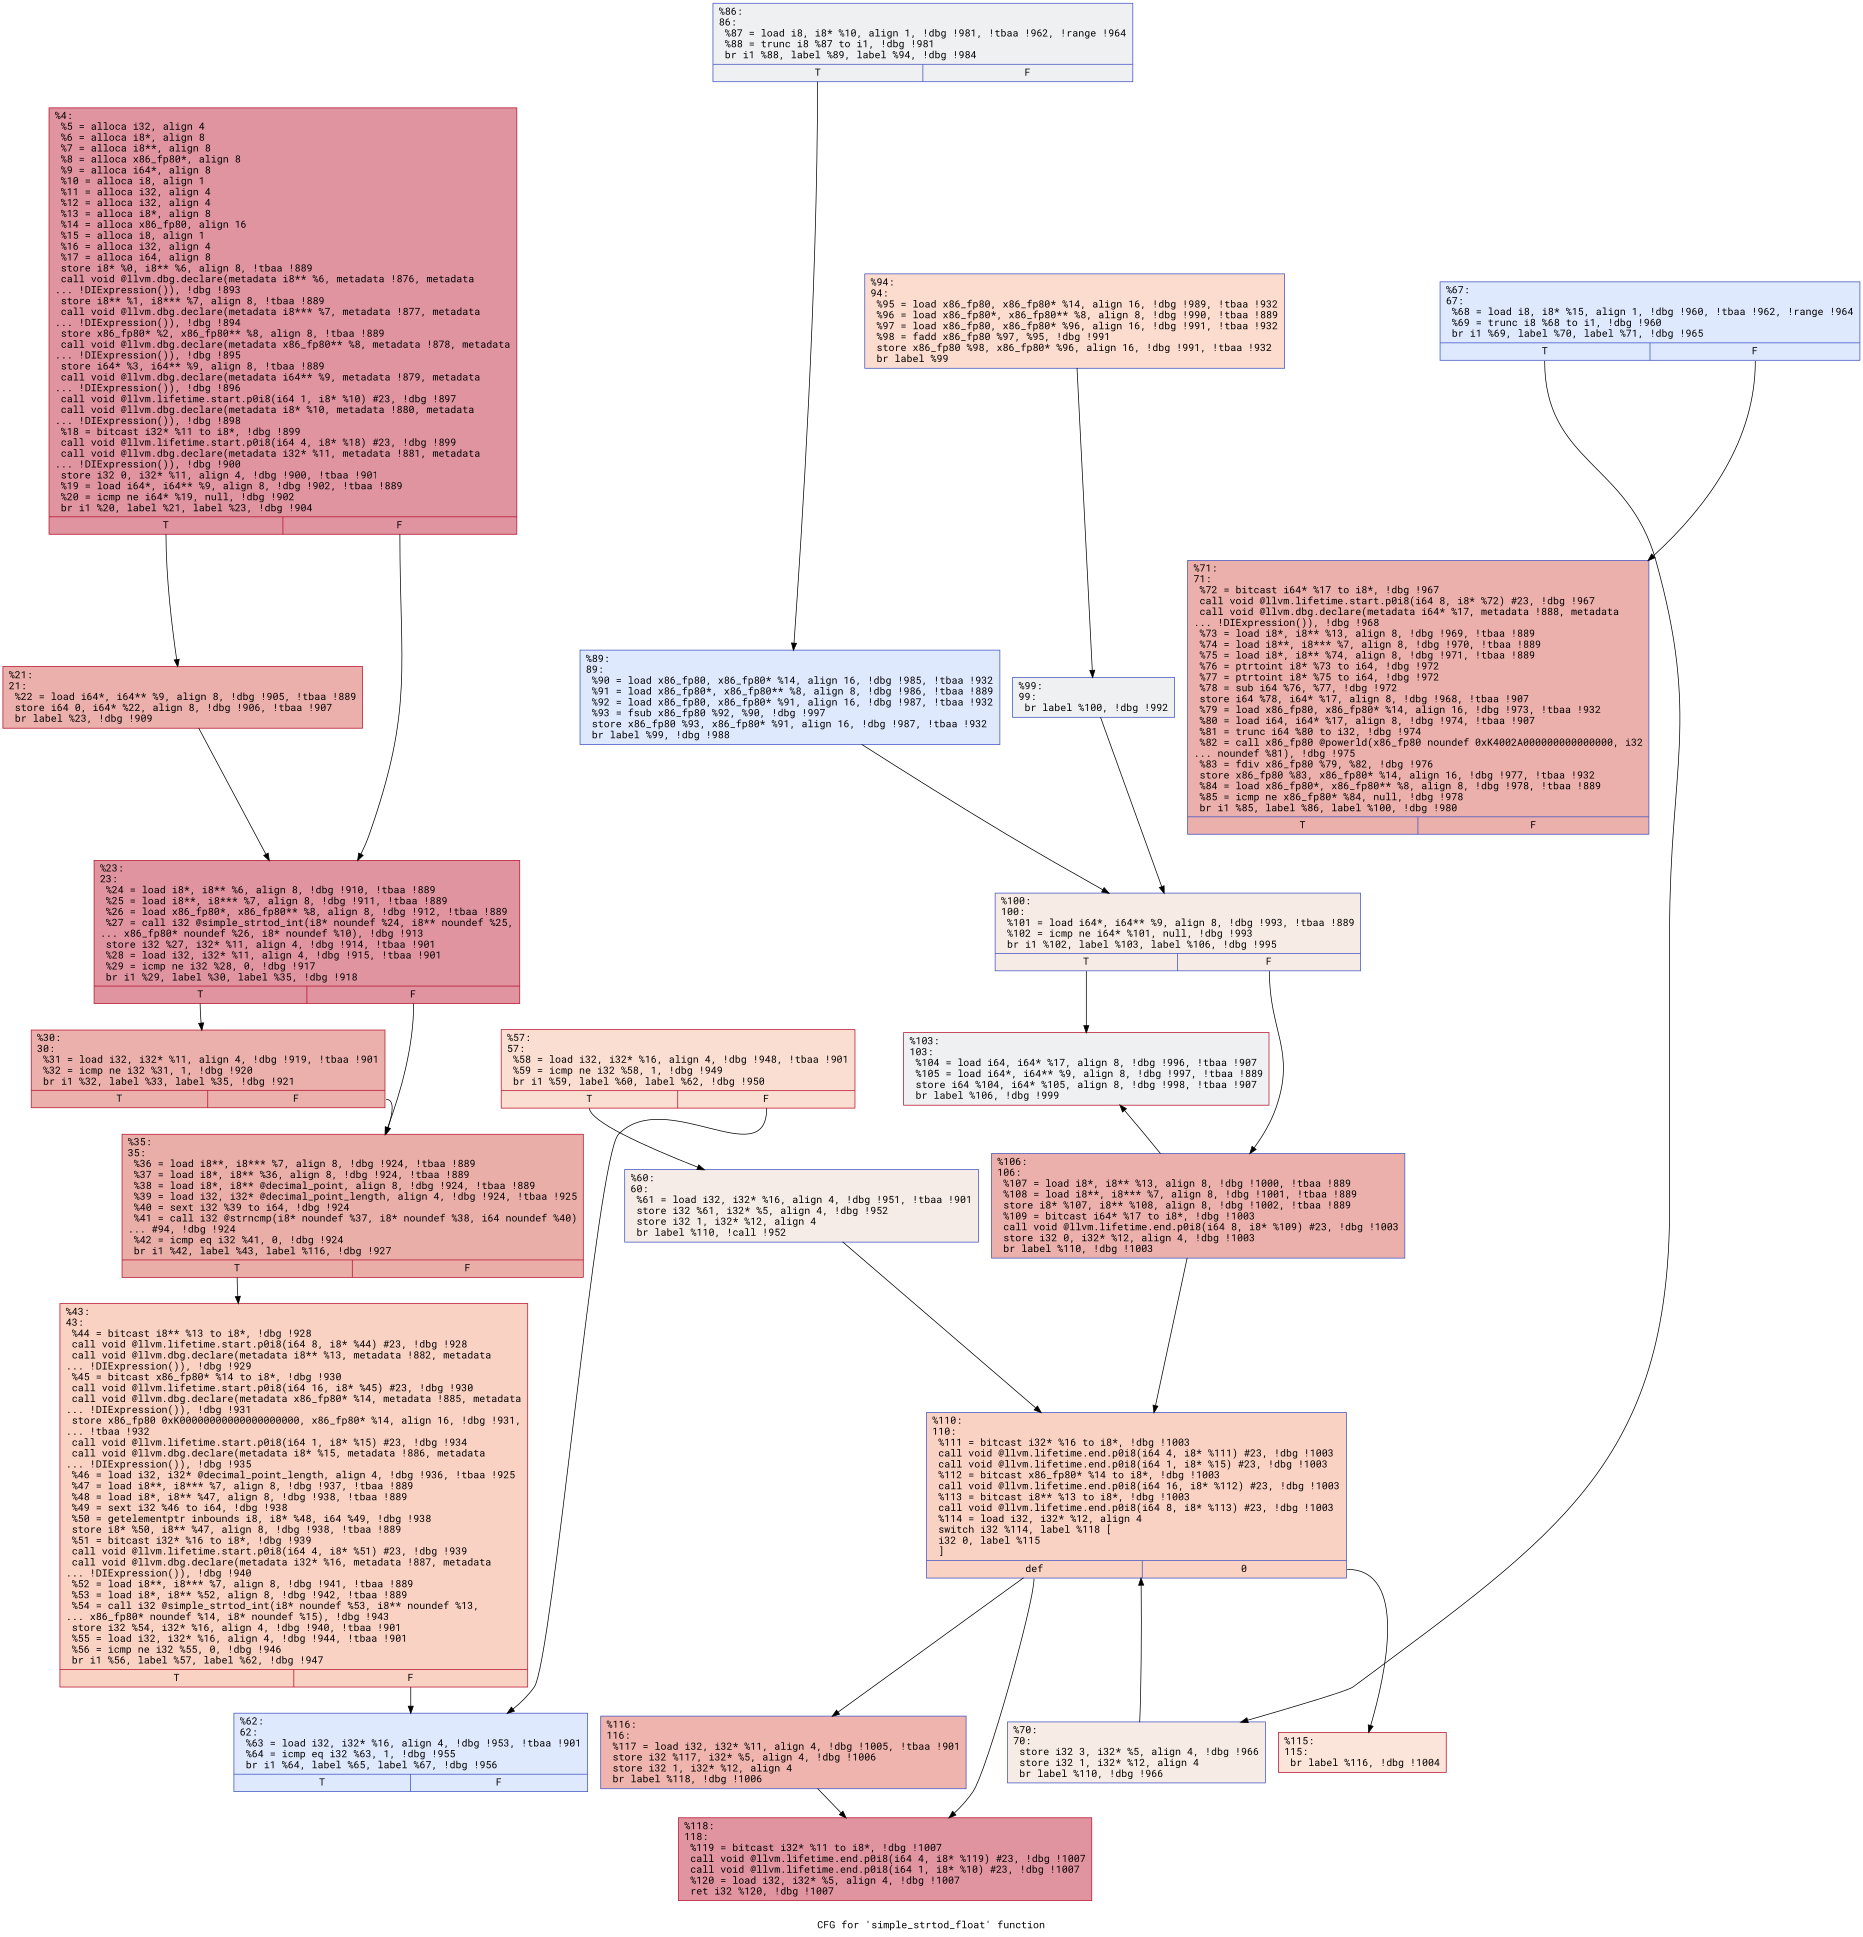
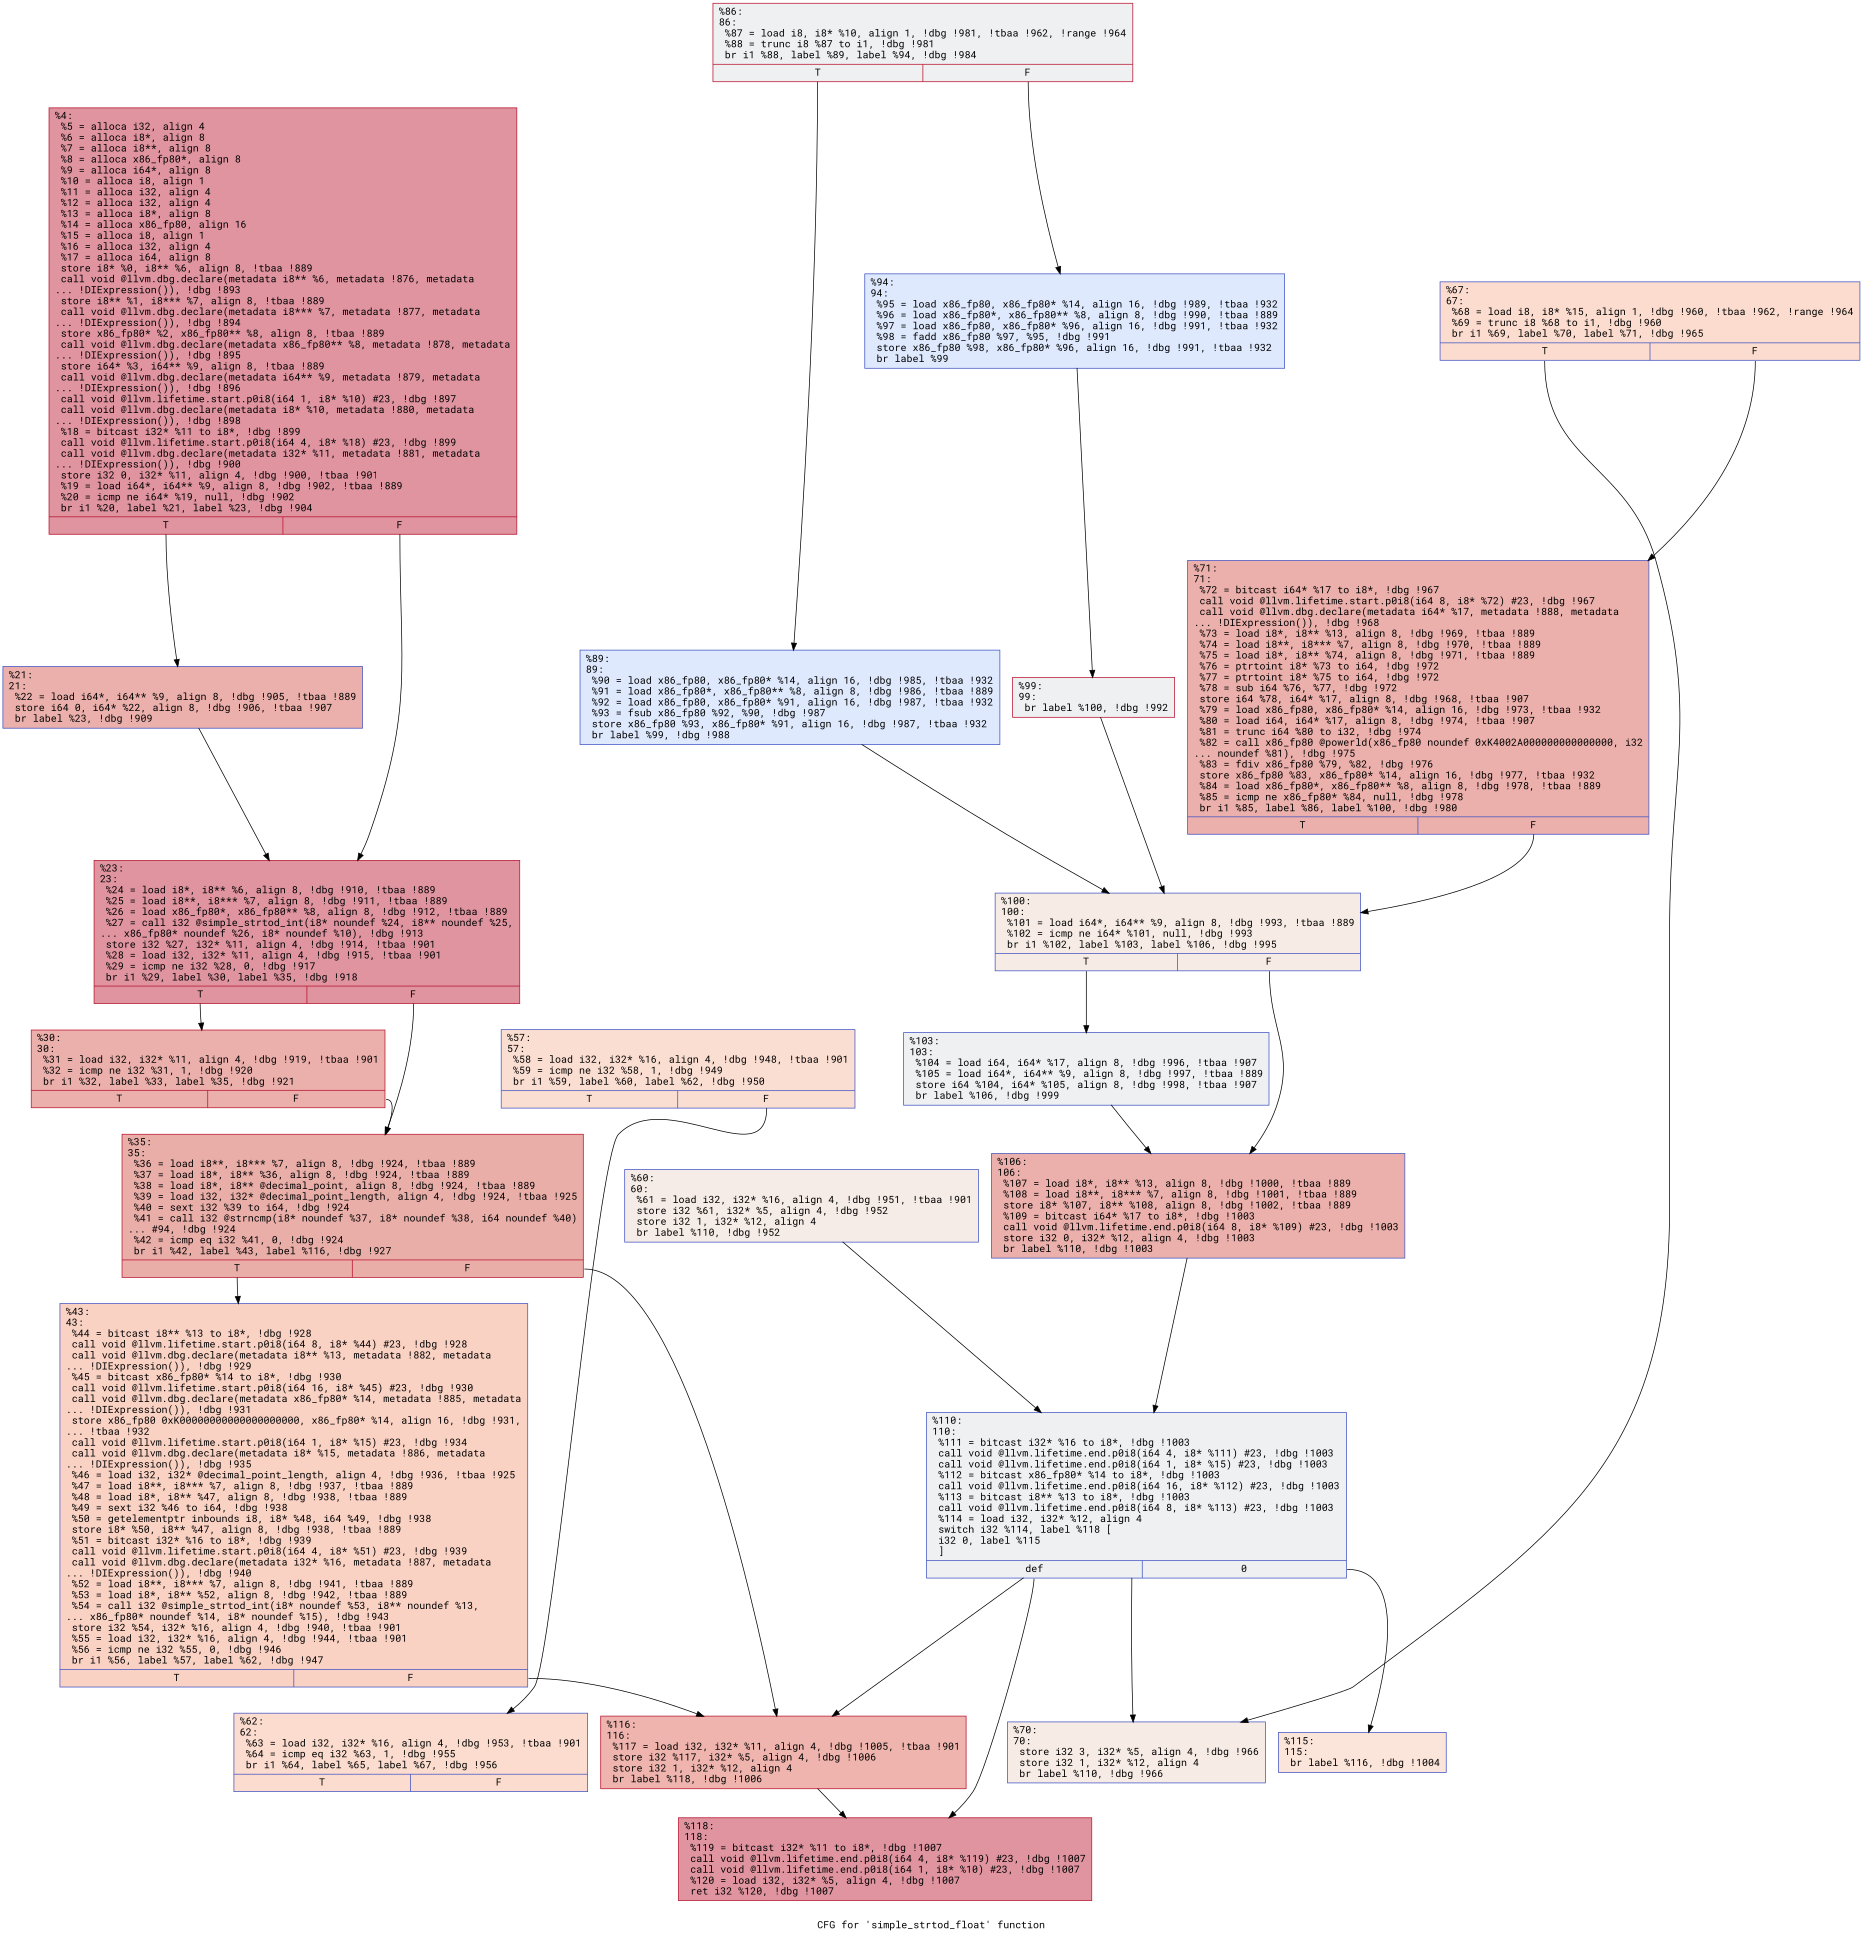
node "%86:": color #3d50c3ff -> #b70d28ff
edge "%86:" -> "%94:": added
node "%94:": fillcolor #f7af9170 -> #b5cdfa70
node "%67:": fillcolor #b5cdfa70 -> #f7af9170
node "%21:": color #b70d28ff -> #3d50c3ff
node "%99:": color #3d50c3ff -> #b70d28ff
node "%89:": text "%93 = fsub x86_fp80 %92, %90, !dbg !997" -> "%93 = fsub x86_fp80 %92, %90, !dbg !987"
edge "%71:" -> "%100:": added
node "%57:": color #b70d28ff -> #3d50c3ff
node "%103:": color #b70d28ff -> #3d50c3ff
edge "%106:" -> "%103:": reversed
edge "%57:" -> "%60:": removed
node "%60:": text "br label %110, !call !952" -> "br label %110, !dbg !952"
edge "%35:" -> "%116:": added
node "%43:": color #b70d28ff -> #3d50c3ff
node "%110:": fillcolor #f4987a70 -> #d9dce170
edge "%70:" -> "%110:": reversed
edge "%43:" -> "%62:": now "%43:" -> "%116:"
node "%62:": fillcolor #b5cdfa70 -> #f7af9170
node "%116:": color #3d50c3ff -> #b70d28ff
node "%115:": color #b70d28ff -> #3d50c3ff
